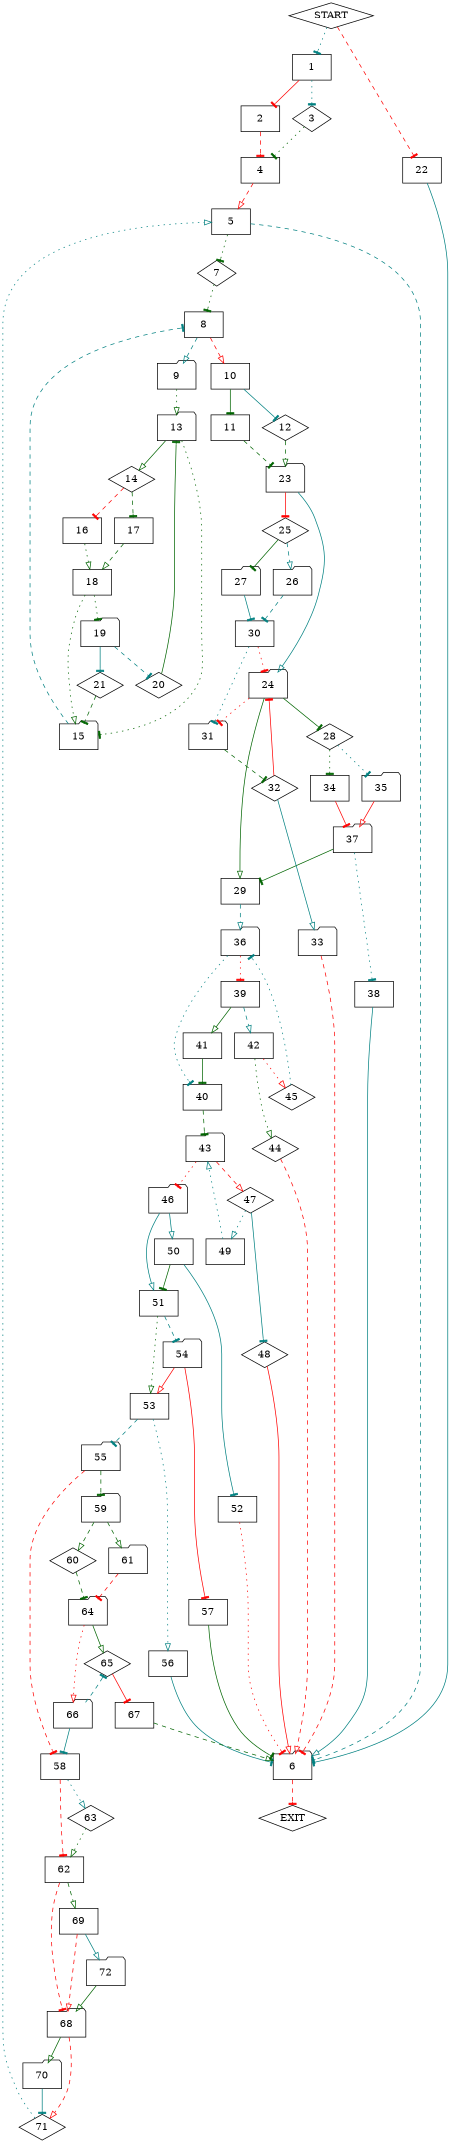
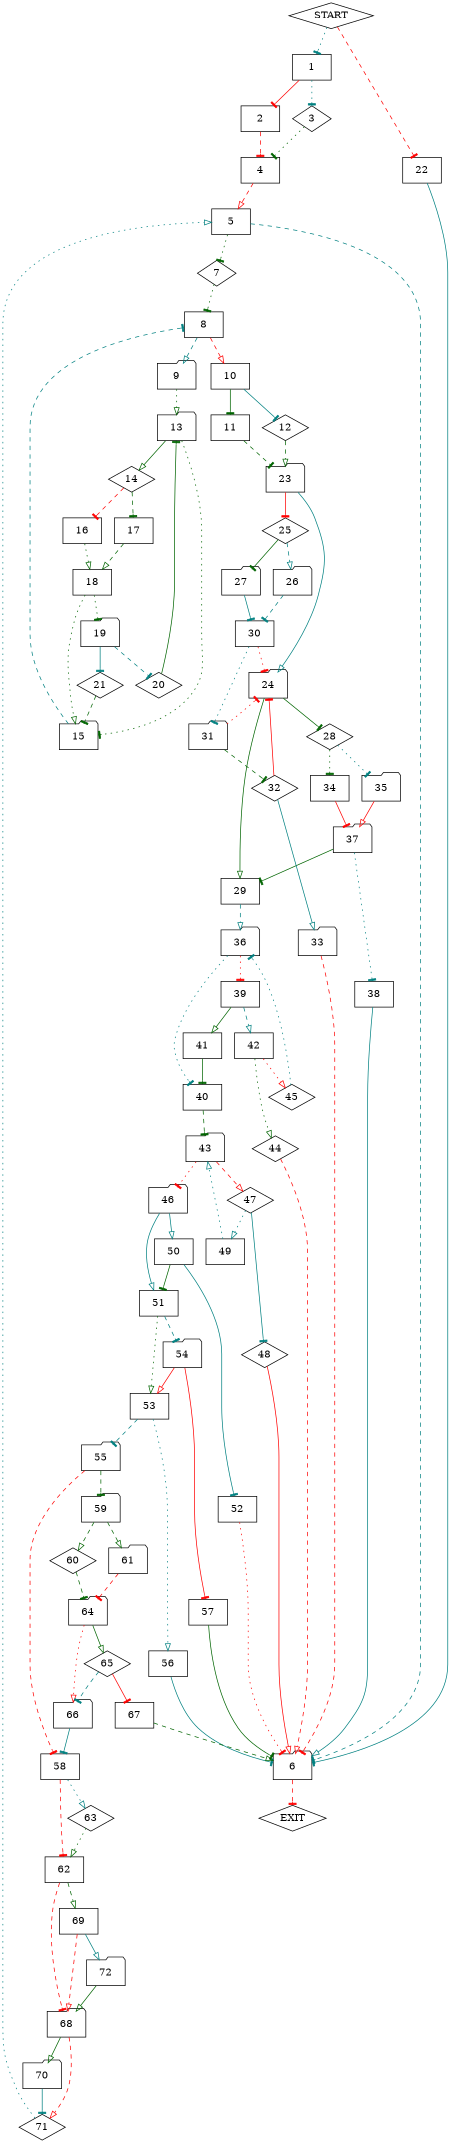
edge "24" -> "31": reversed
edge "66" -> "65": reversed
